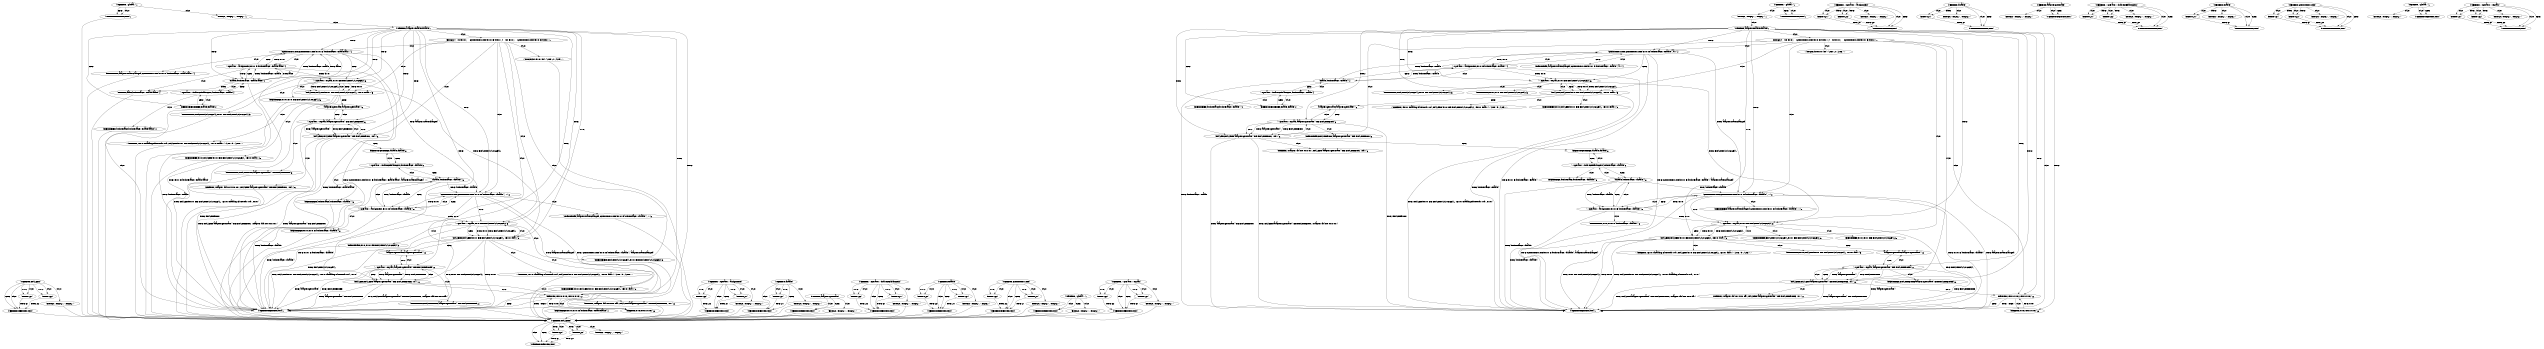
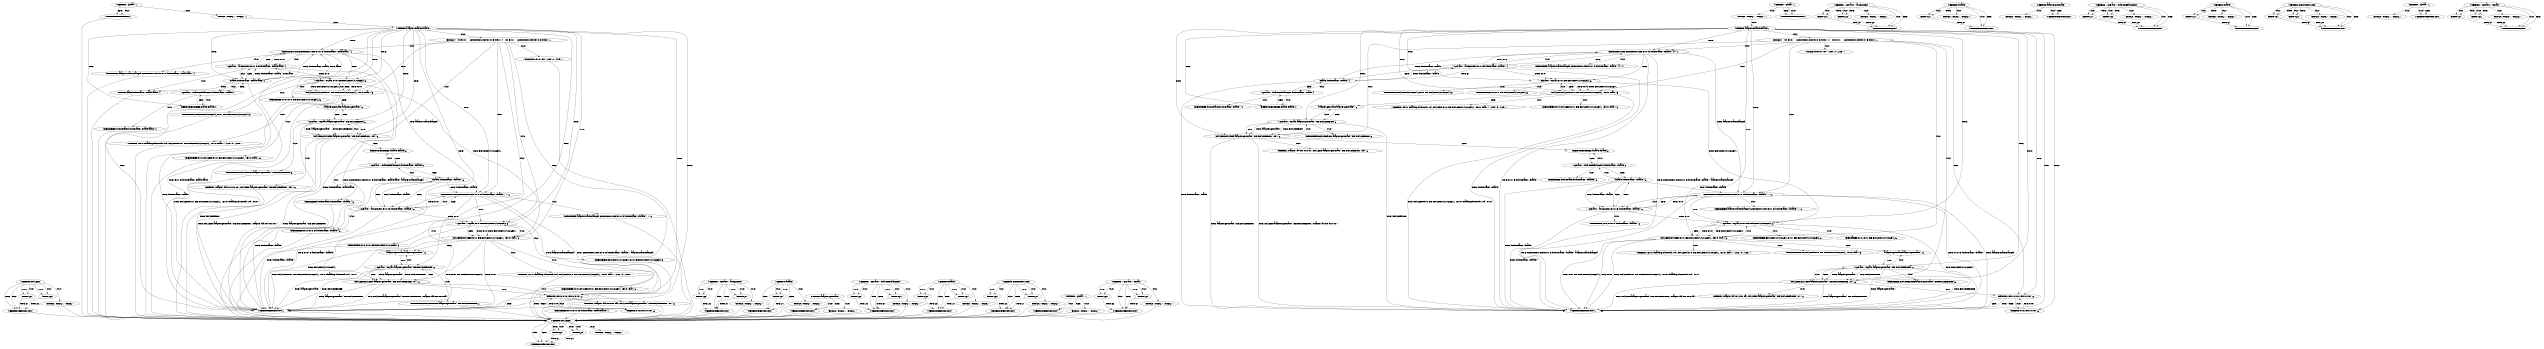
edge "(<operator>.assignment,error = bt_interface->enable(false))" -> "(enable,bt_interface->enable(false))": label "DDG: " -> "AST: "
edge "(<operator>.assignment,error = bt_interface->enable())" -> "(enable,bt_interface->enable())": label "AST: " -> "DDG: p1"
